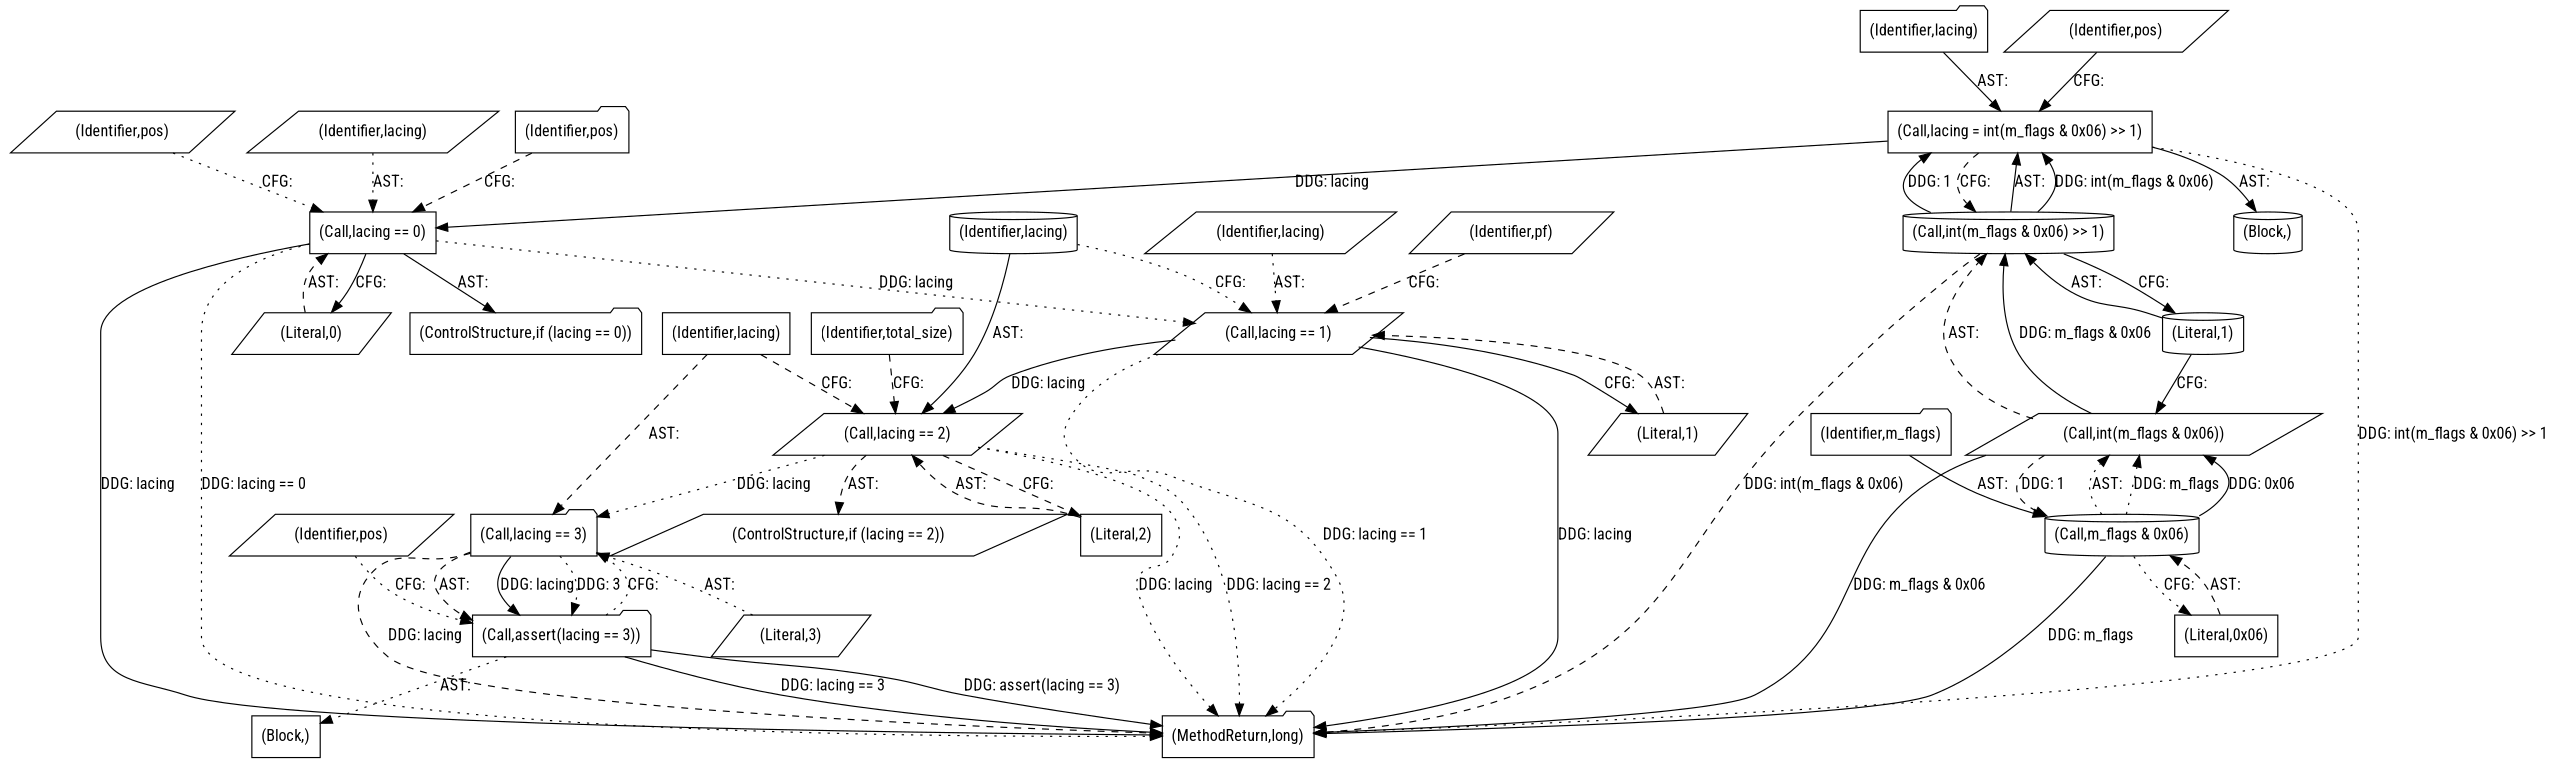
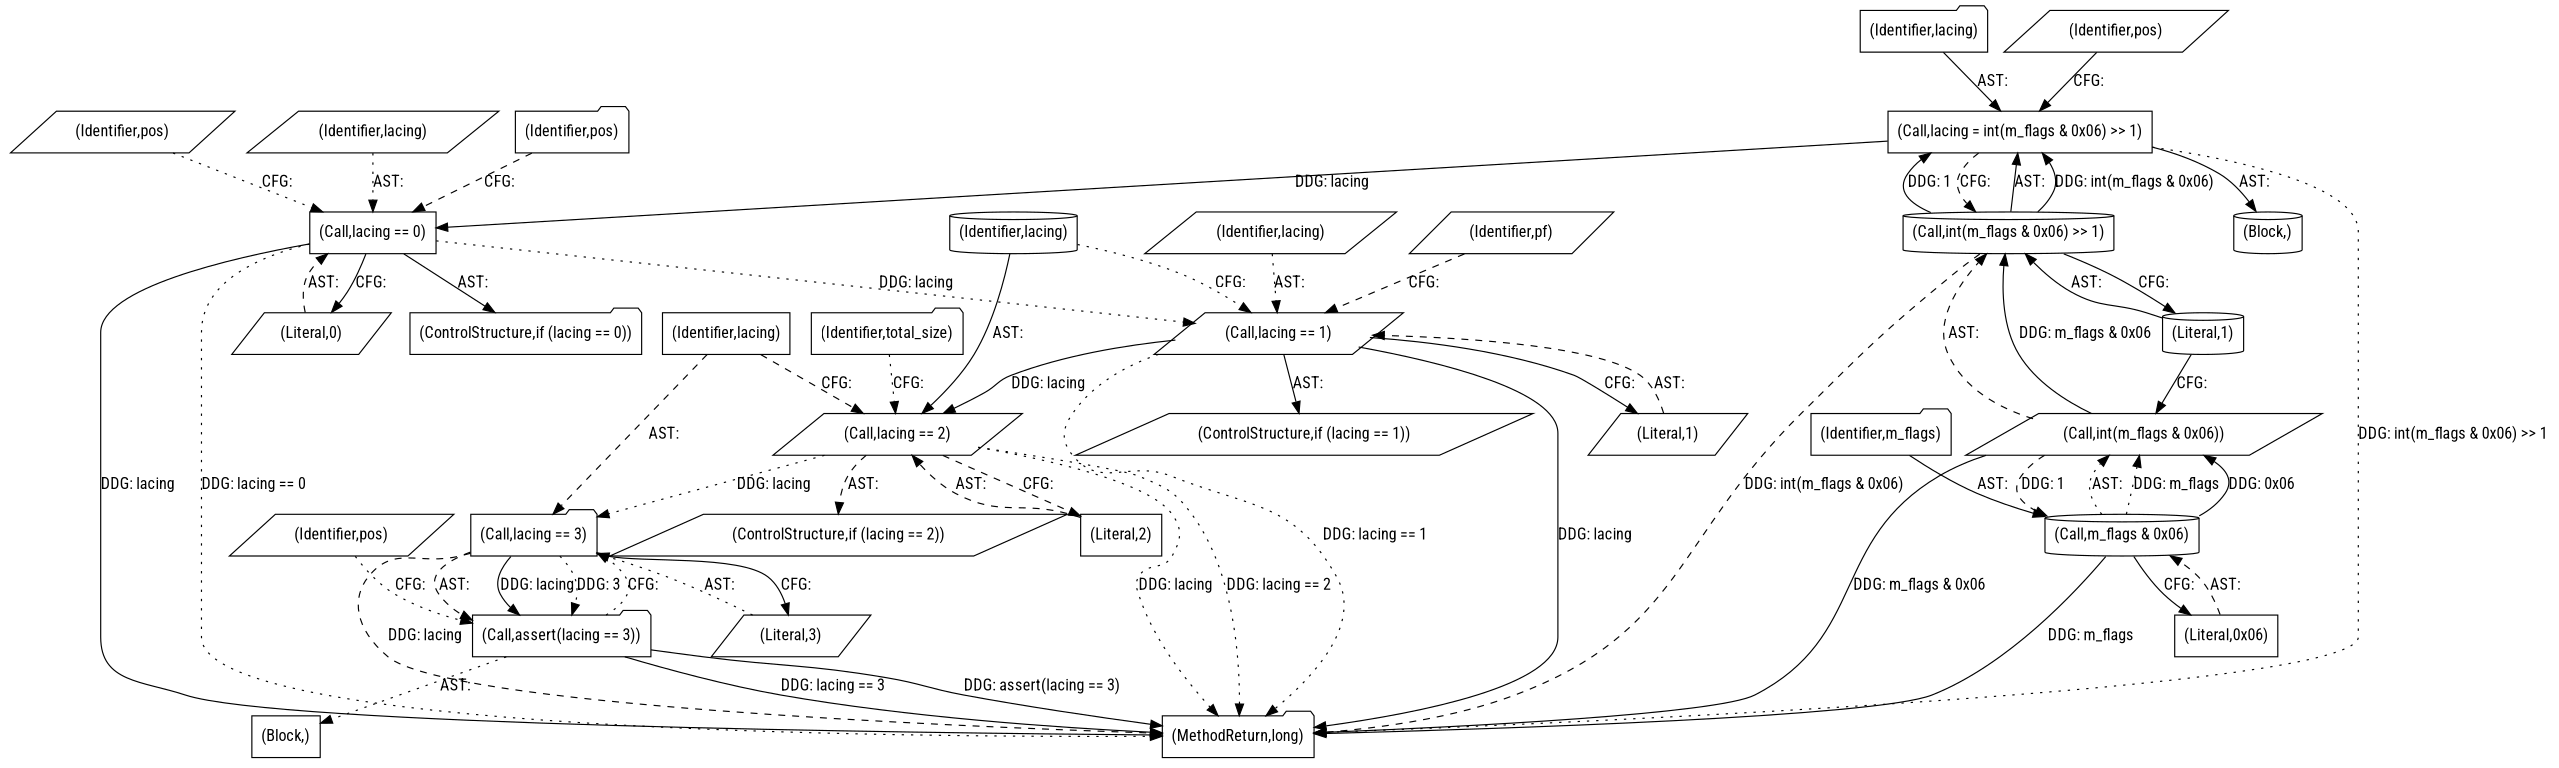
edge "(Identifier,total_size)" -> "(Call,lacing == 2)": style dashed -> dotted
node "(ControlStructure,if (lacing == 1))": added
edge "(Call,lacing == 3)" -> "(Literal,3)": added, label "CFG:"
edge "(Call,m_flags & 0x06)" -> "(Literal,0x06)": style dotted -> solid
